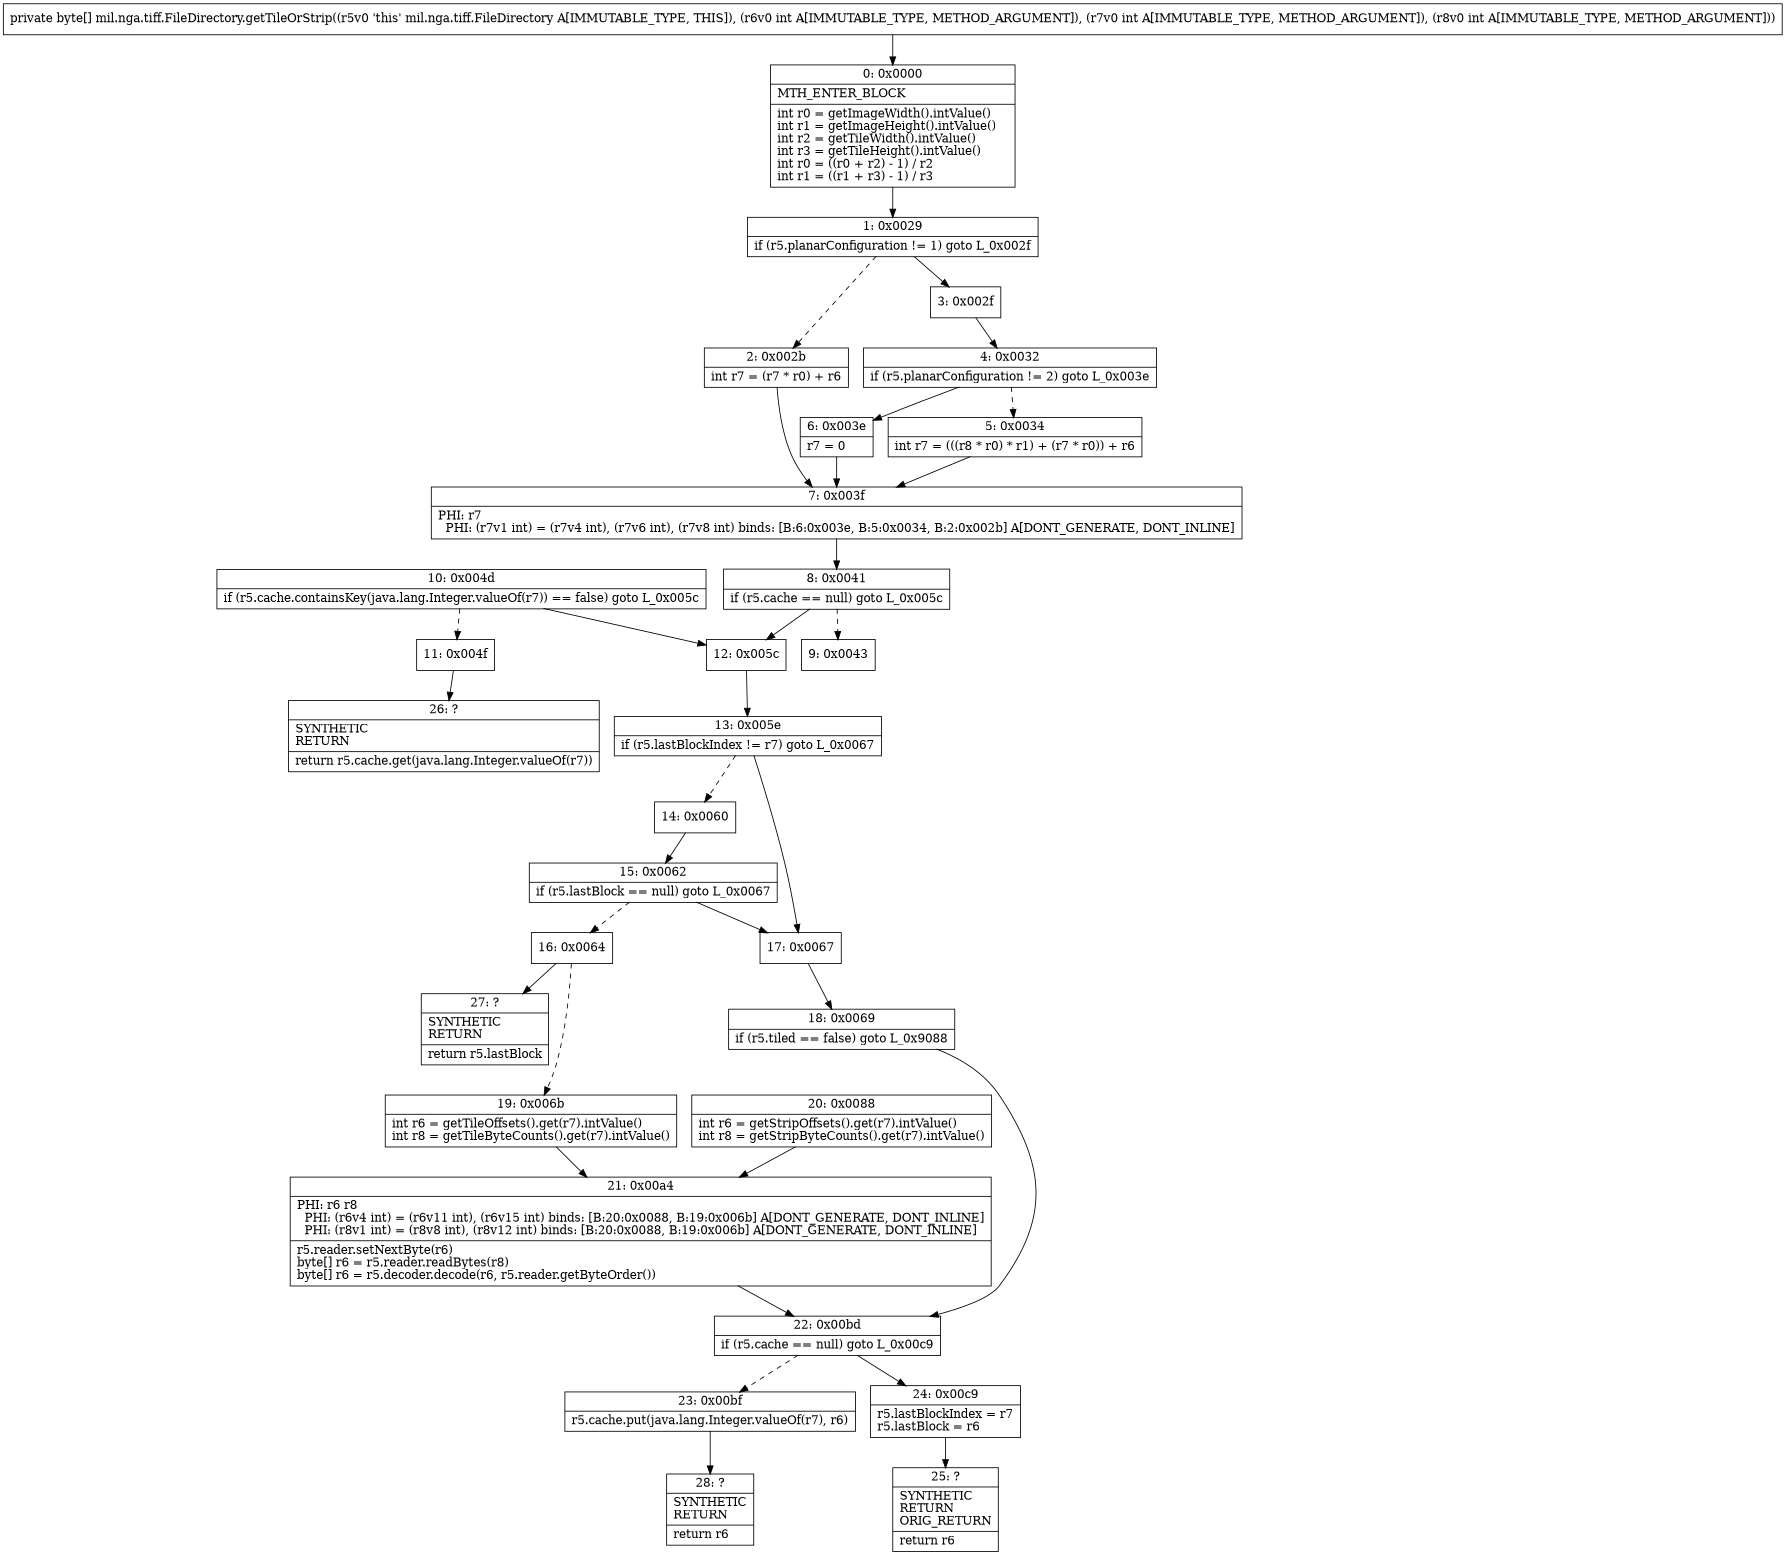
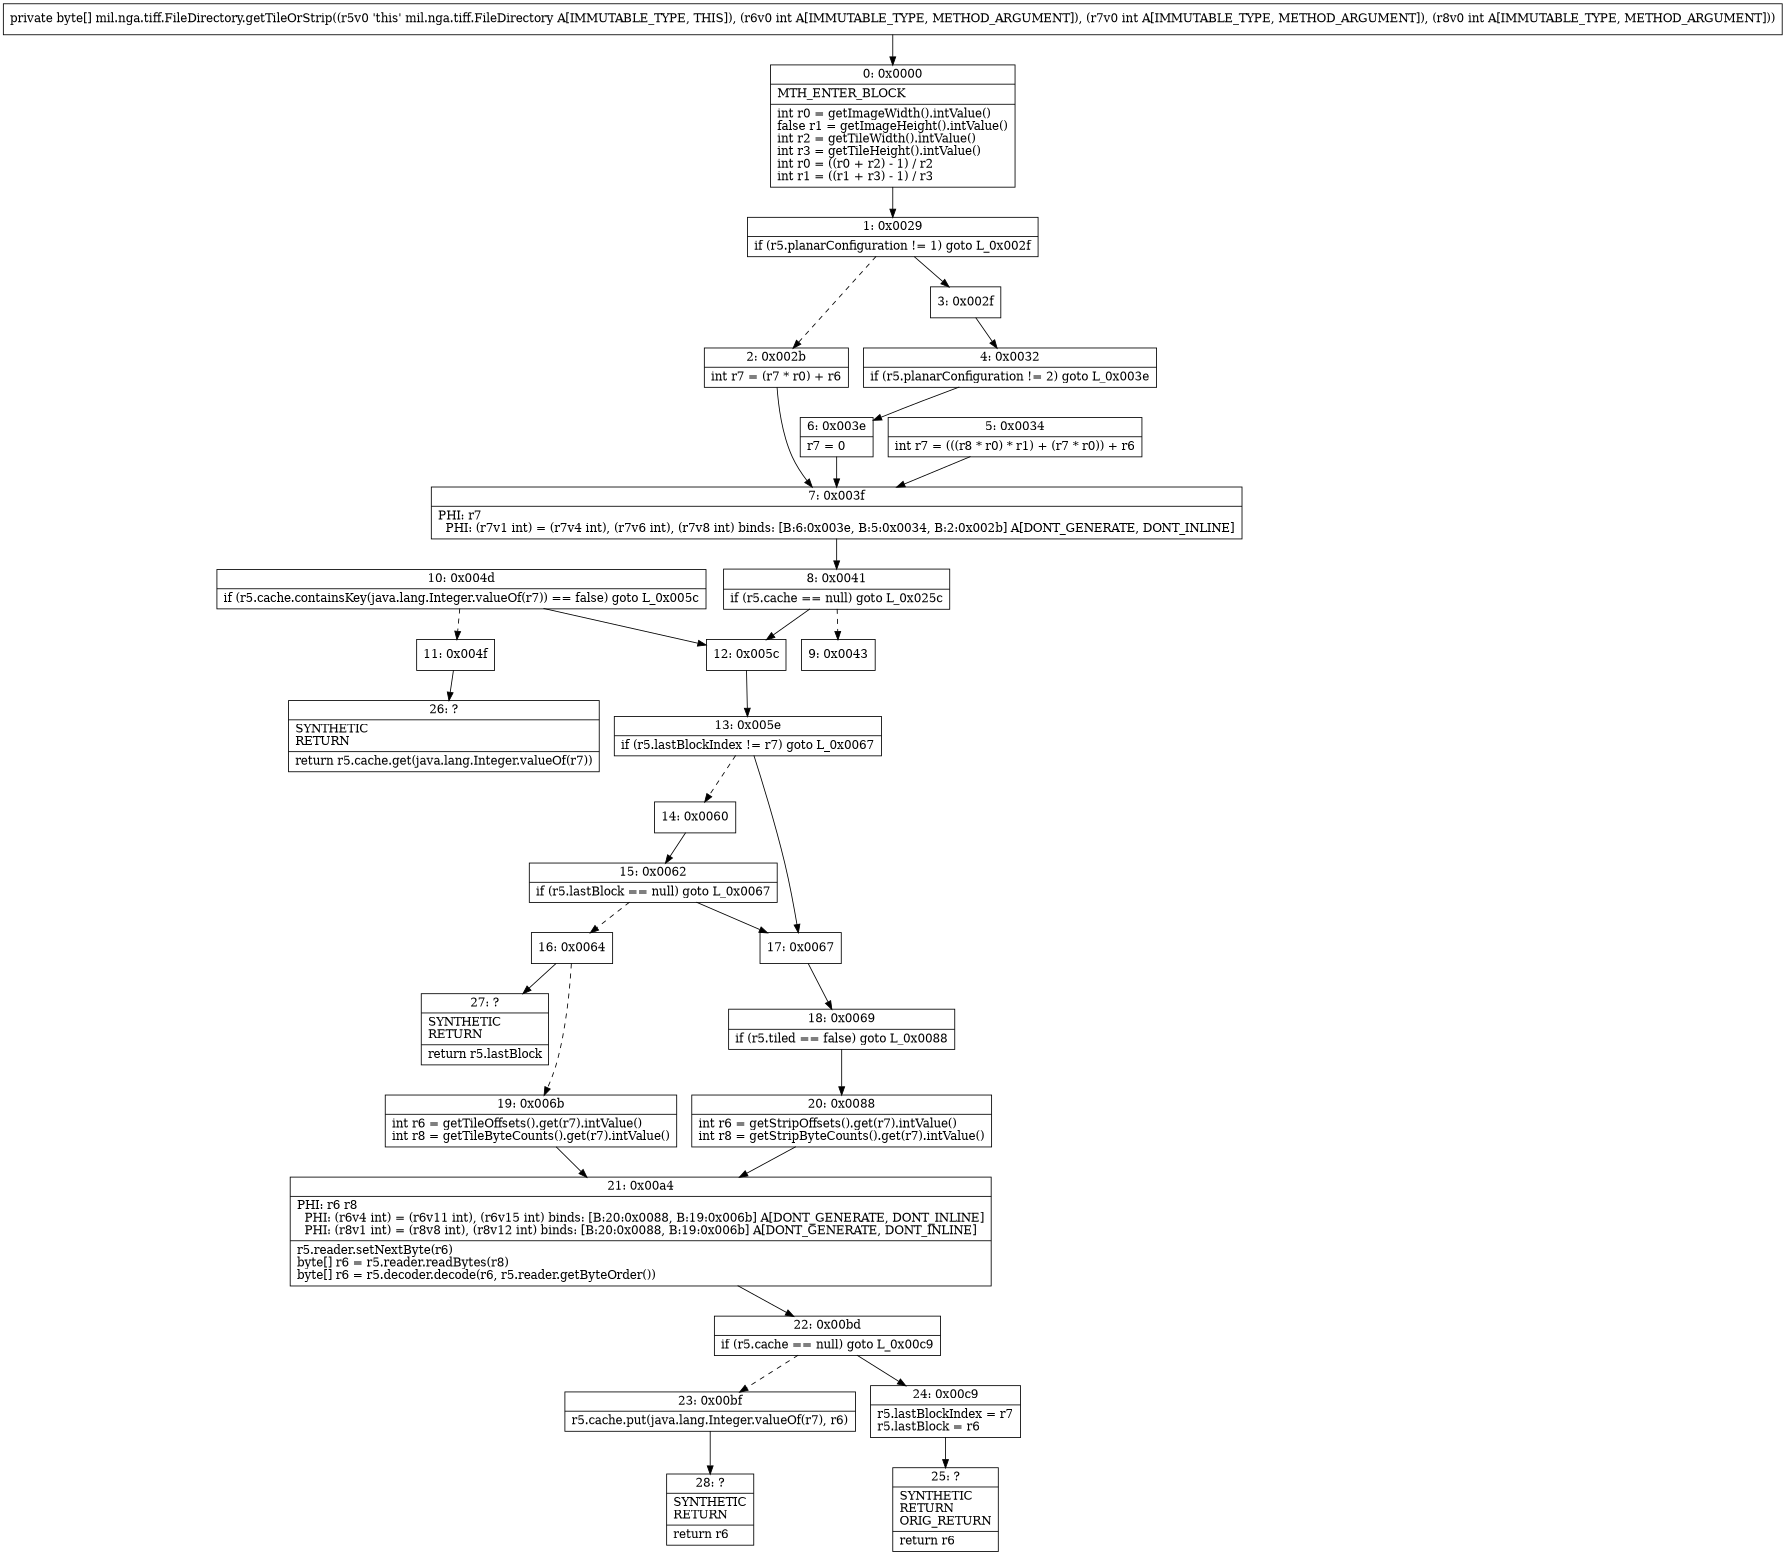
node "0: 0x0000": text "int r1 = getImageHeight().intValue()" -> "false r1 = getImageHeight().intValue()"
edge "4: 0x0032" -> "5: 0x0034": removed
node "8: 0x0041": text "if (r5.cache == null) goto L_0x005c" -> "if (r5.cache == null) goto L_0x025c"
node "18: 0x0069": text "if (r5.tiled == false) goto L_0x9088" -> "if (r5.tiled == false) goto L_0x0088"
edge "18: 0x0069" -> "22: 0x00bd": now "18: 0x0069" -> "20: 0x0088"
